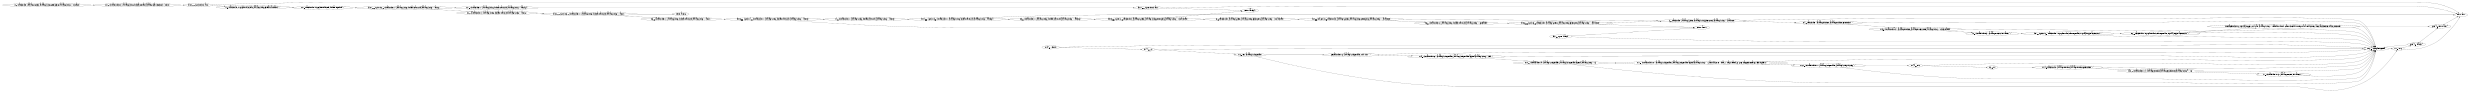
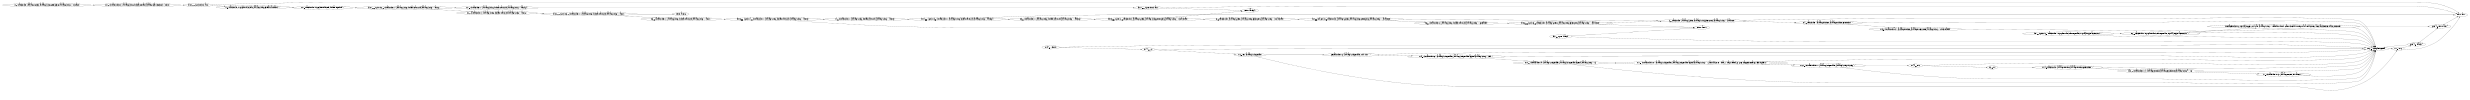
node "i0 = virtualinvoke $r5.<java.lang.Process: int waitFor()>()": removed
